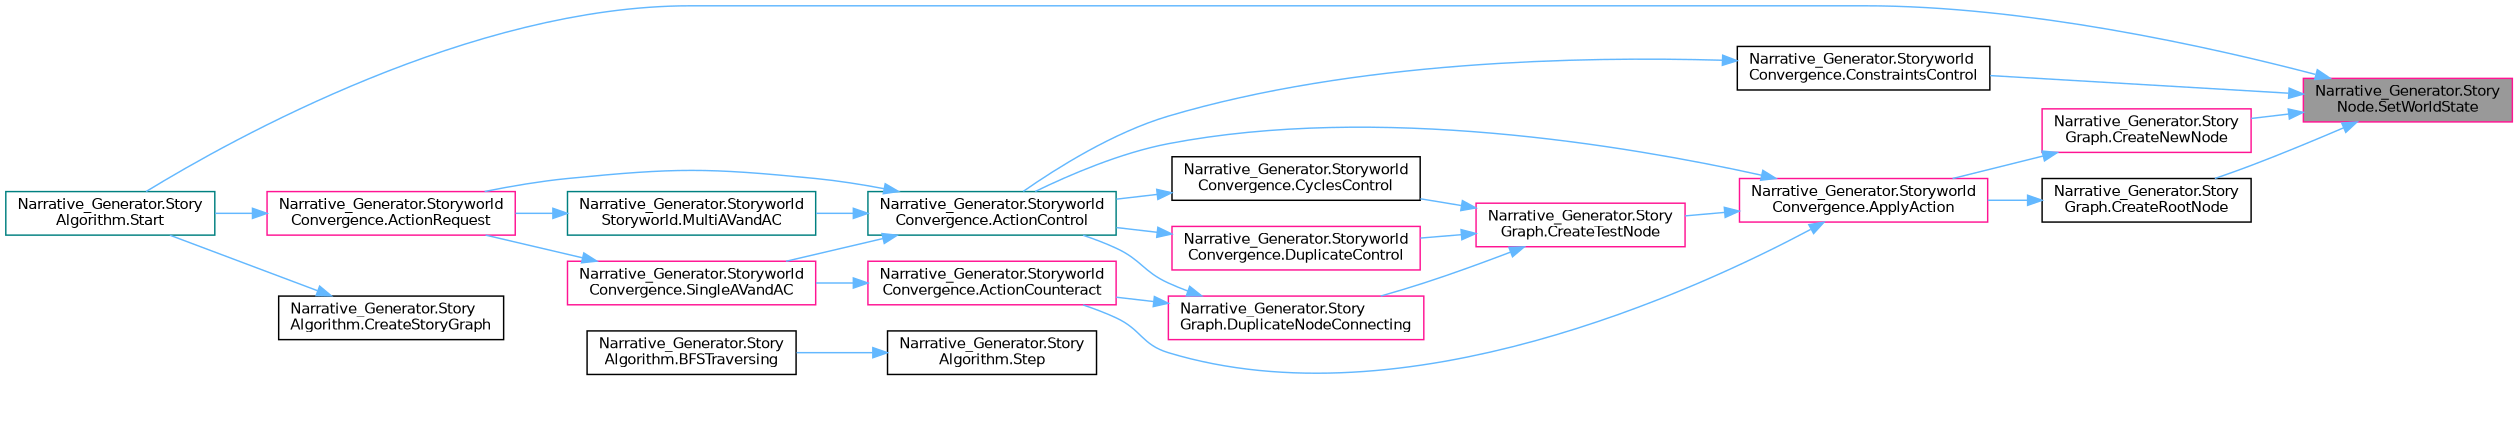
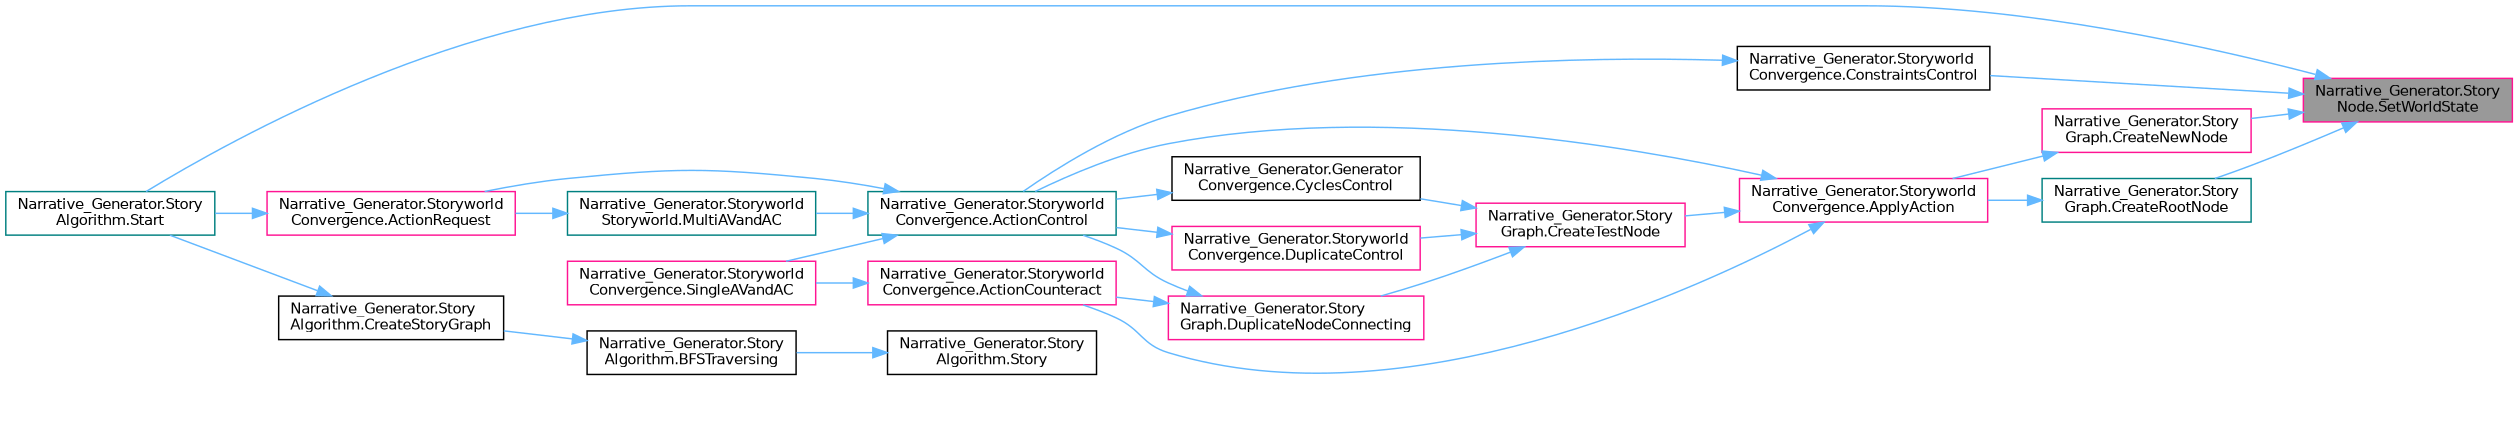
node "Narrative_Generator.Storyworld Convergence.CyclesControl": label "Narrative_Generator.Storyworld Convergence.CyclesControl" -> "Narrative_Generator.Generator Convergence.CyclesControl"
node "Narrative_Generator.Story Graph.CreateRootNode": color black -> teal
edge "Narrative_Generator.Storyworld Convergence.ActionRequest" -> "Narrative_Generator.Storyworld Convergence.SingleAVandAC": removed
edge "Narrative_Generator.Story Algorithm.CreateStoryGraph" -> "Narrative_Generator.Story Algorithm.BFSTraversing": added
node "Narrative_Generator.Story Algorithm.Step": label "Narrative_Generator.Story Algorithm.Step" -> "Narrative_Generator.Story Algorithm.Story"
